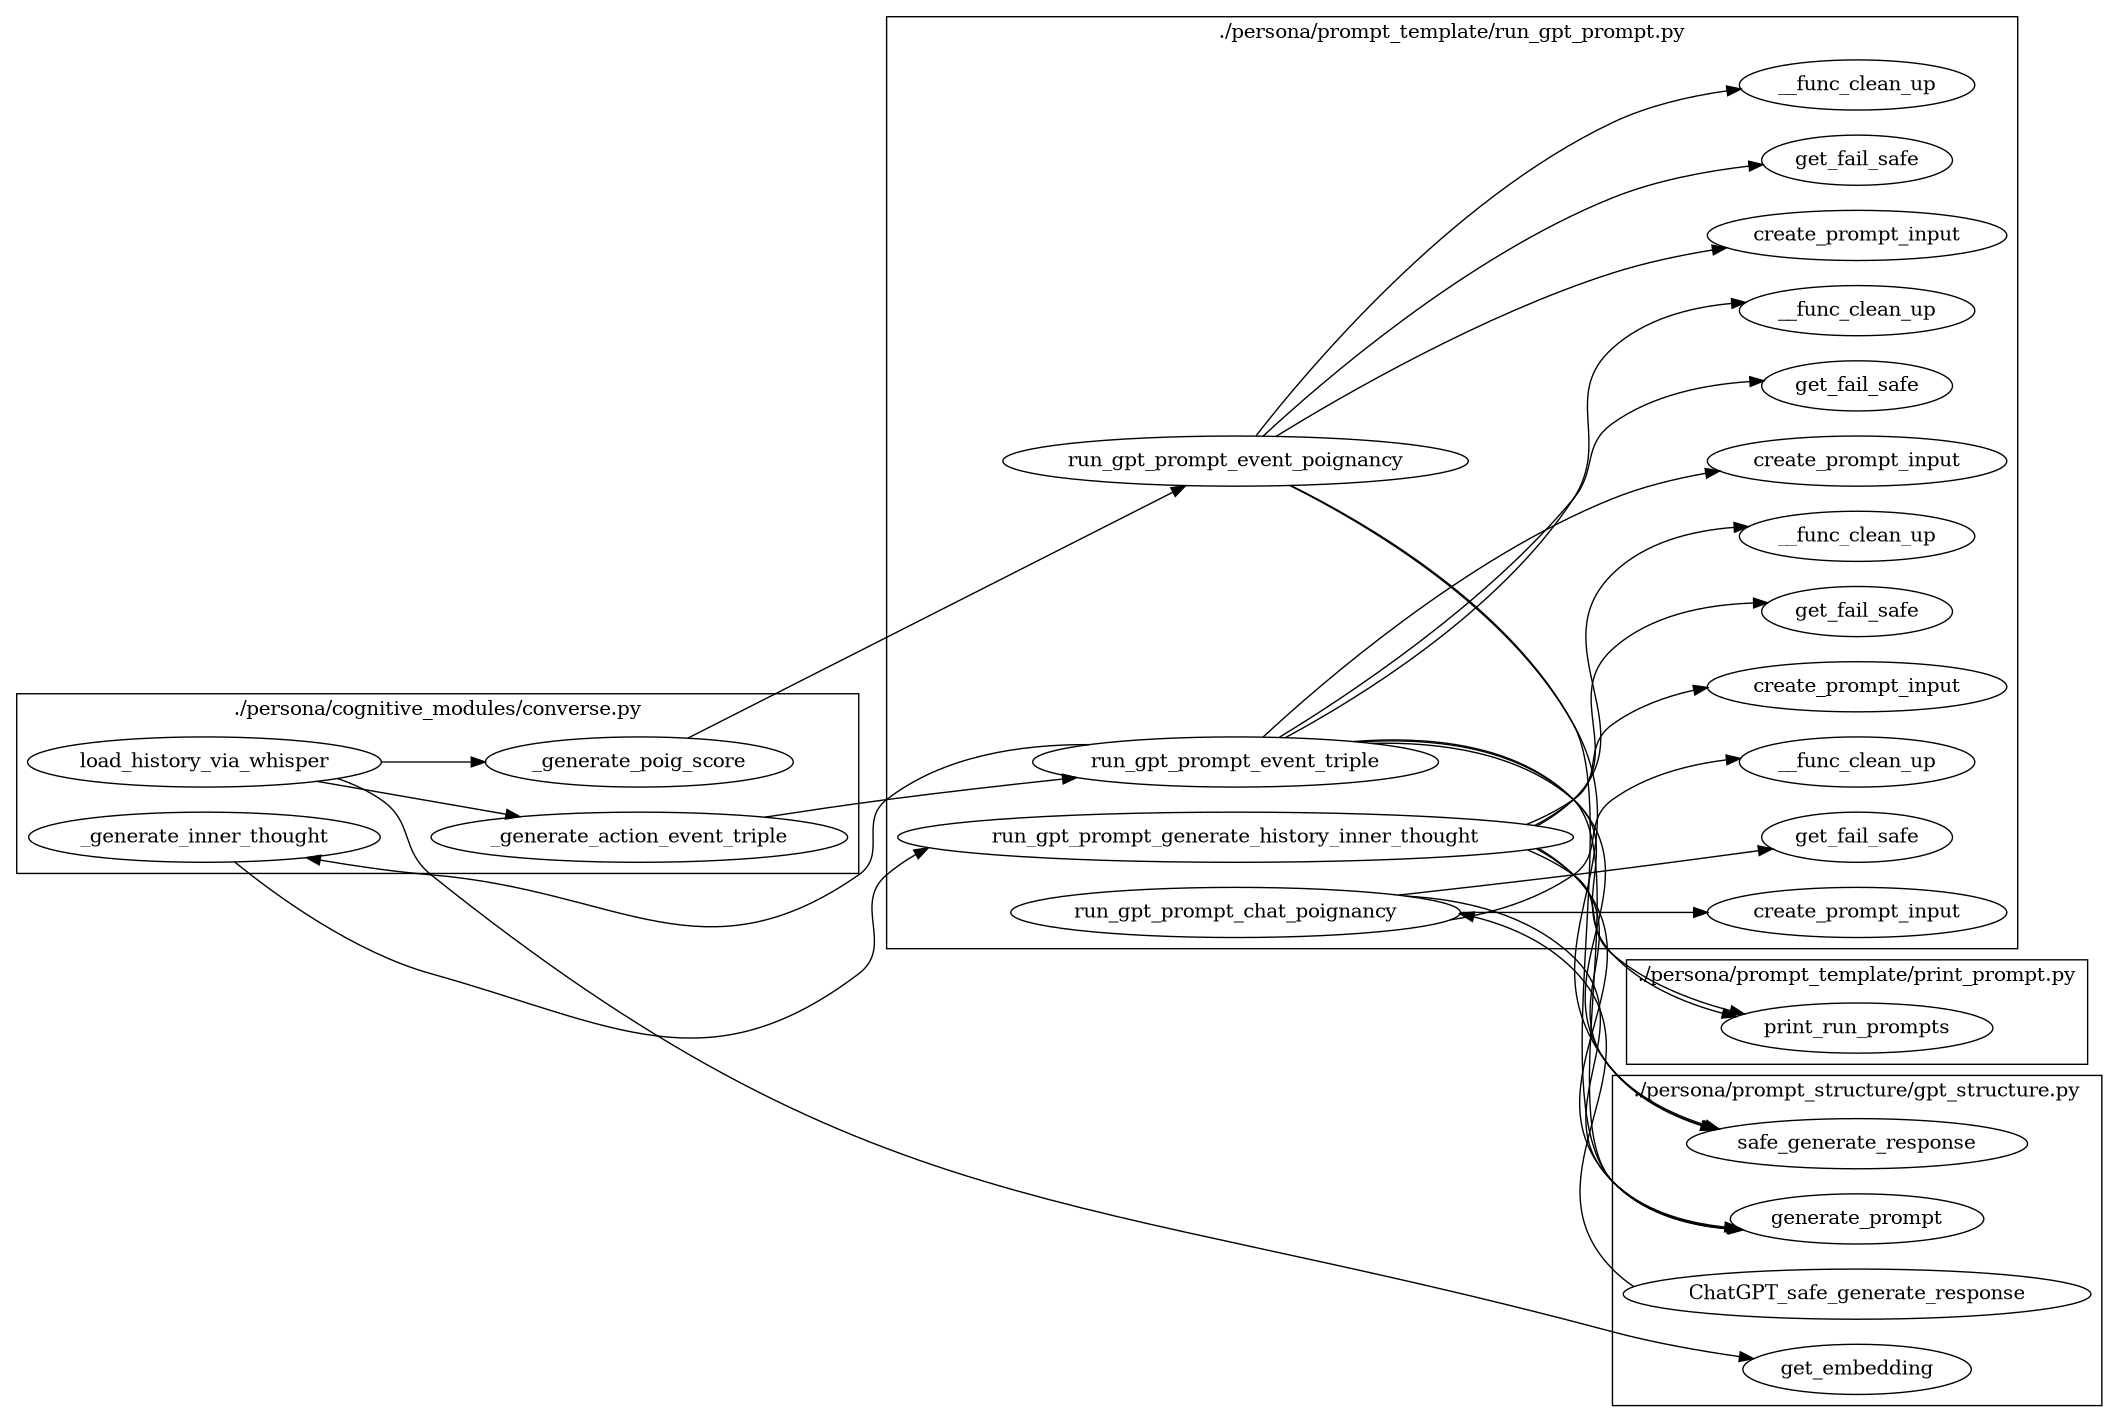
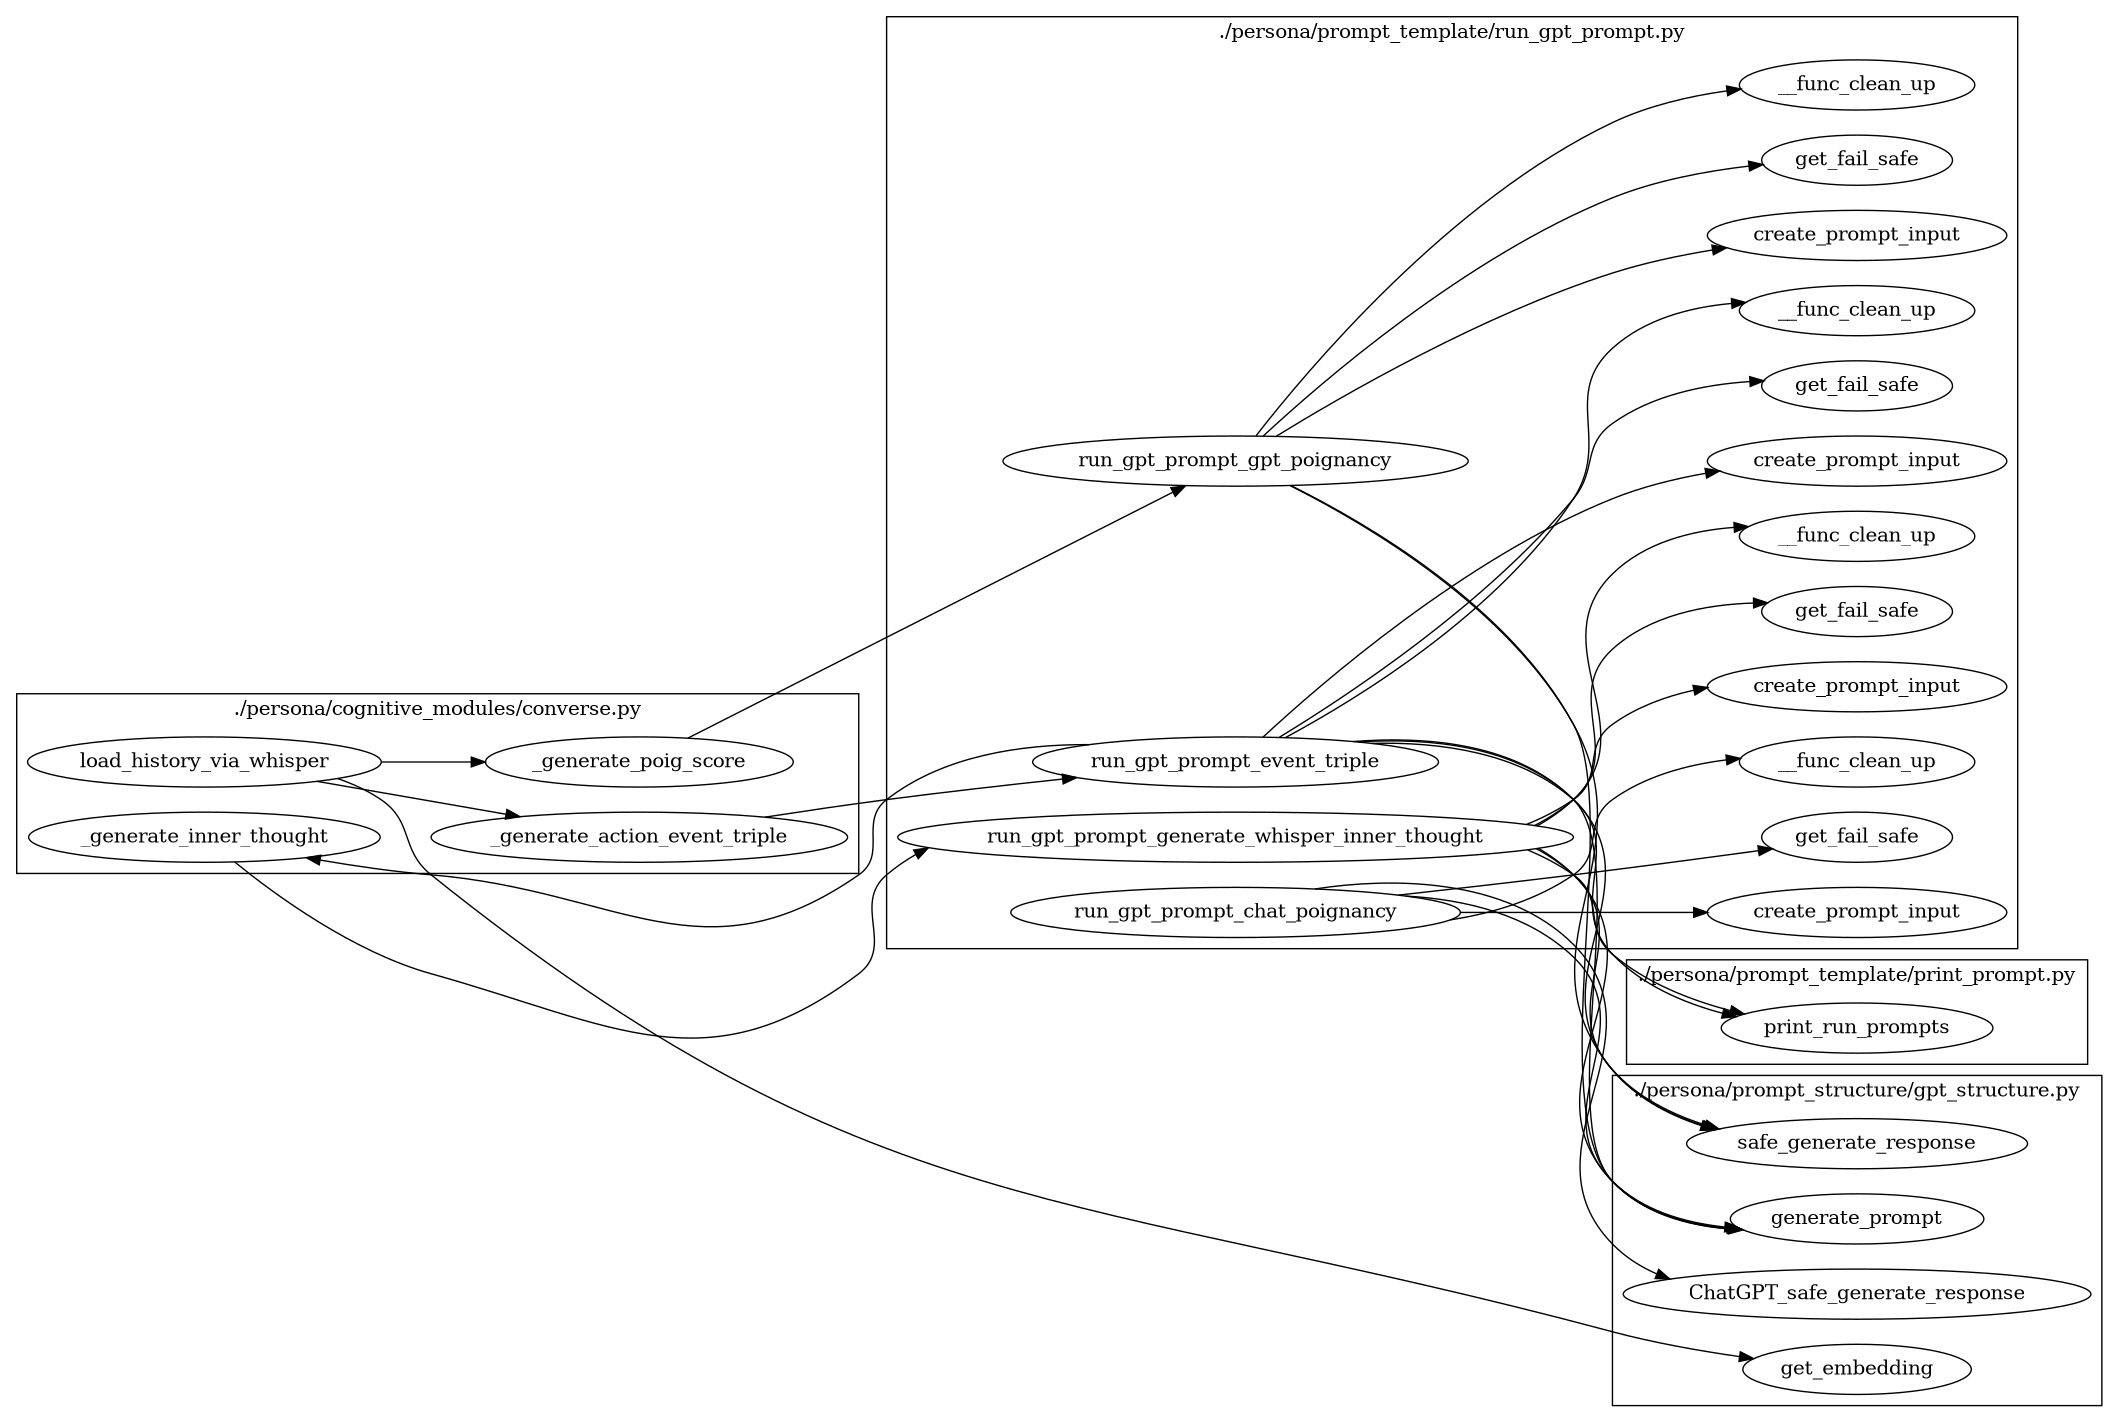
node "run_gpt_prompt_event_poignancy": label "run_gpt_prompt_event_poignancy" -> "run_gpt_prompt_gpt_poignancy"
node "run_gpt_prompt_generate_history_inner_thought": label "run_gpt_prompt_generate_history_inner_thought" -> "run_gpt_prompt_generate_whisper_inner_thought"
edge "ChatGPT_safe_generate_response" -> "run_gpt_prompt_chat_poignancy": reversed
